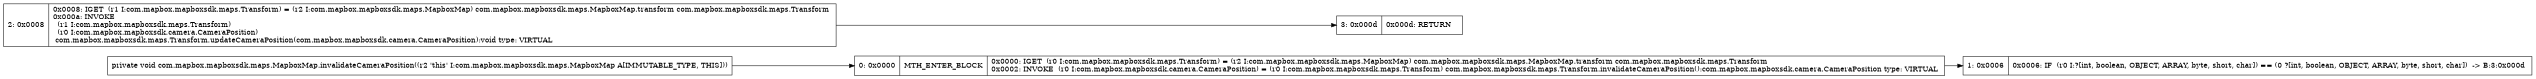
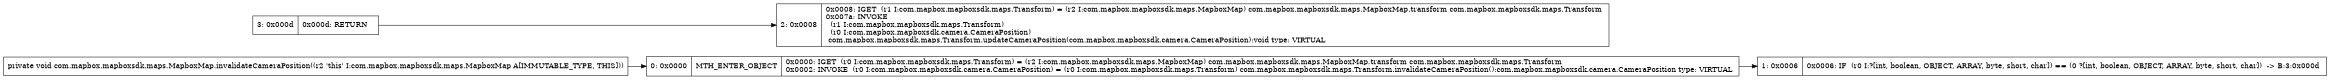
node "2: 0x0008": text "0x000a: INVOKE" -> "0x007a: INVOKE"
edge "2: 0x0008" -> "3: 0x000d": reversed
node "0: 0x0000": text "MTH_ENTER_BLOCK" -> "MTH_ENTER_OBJECT"
